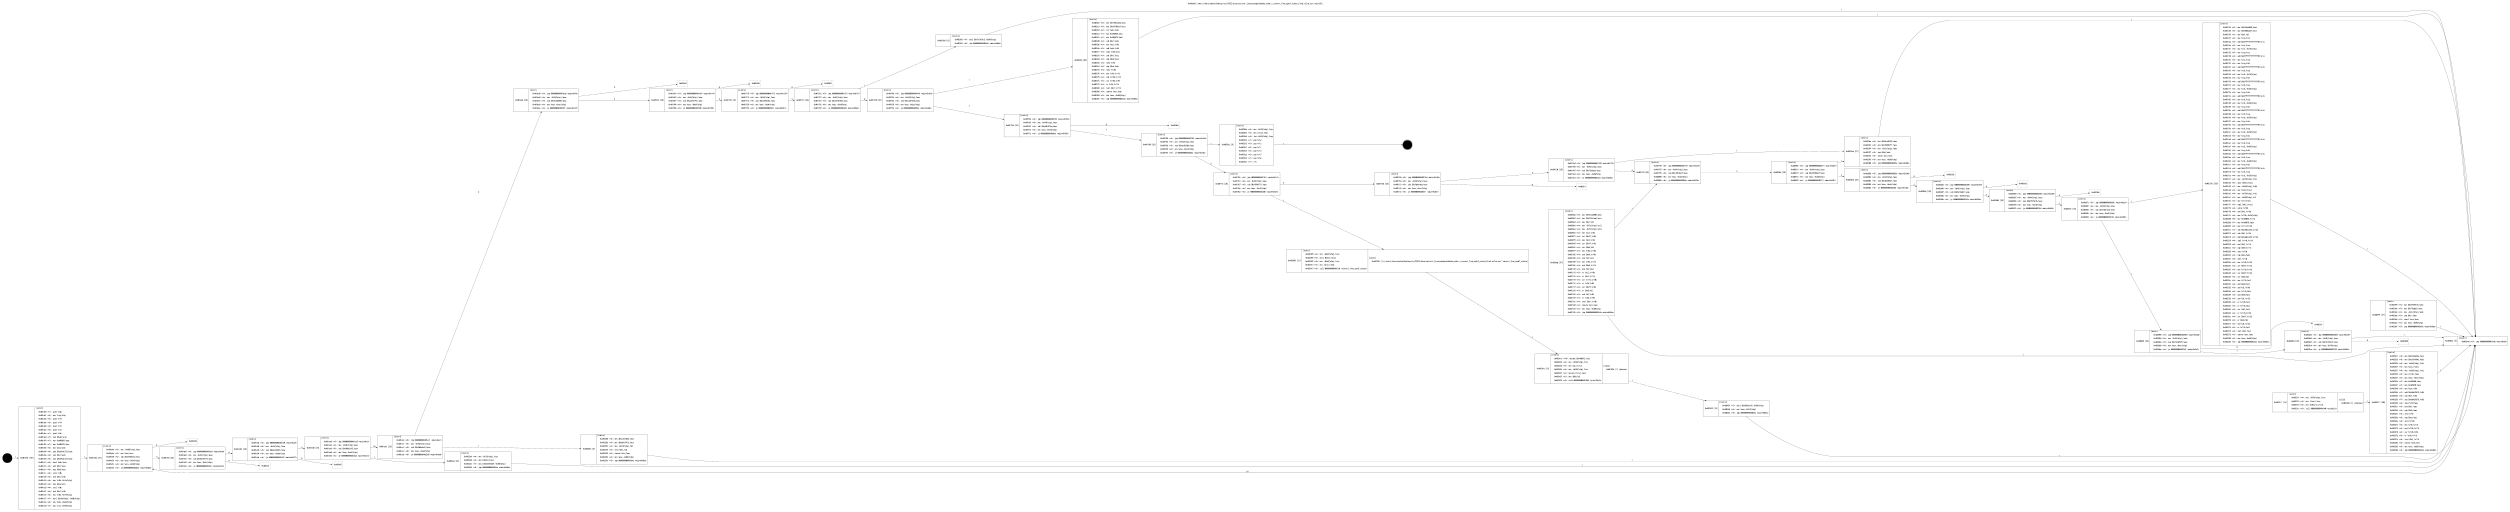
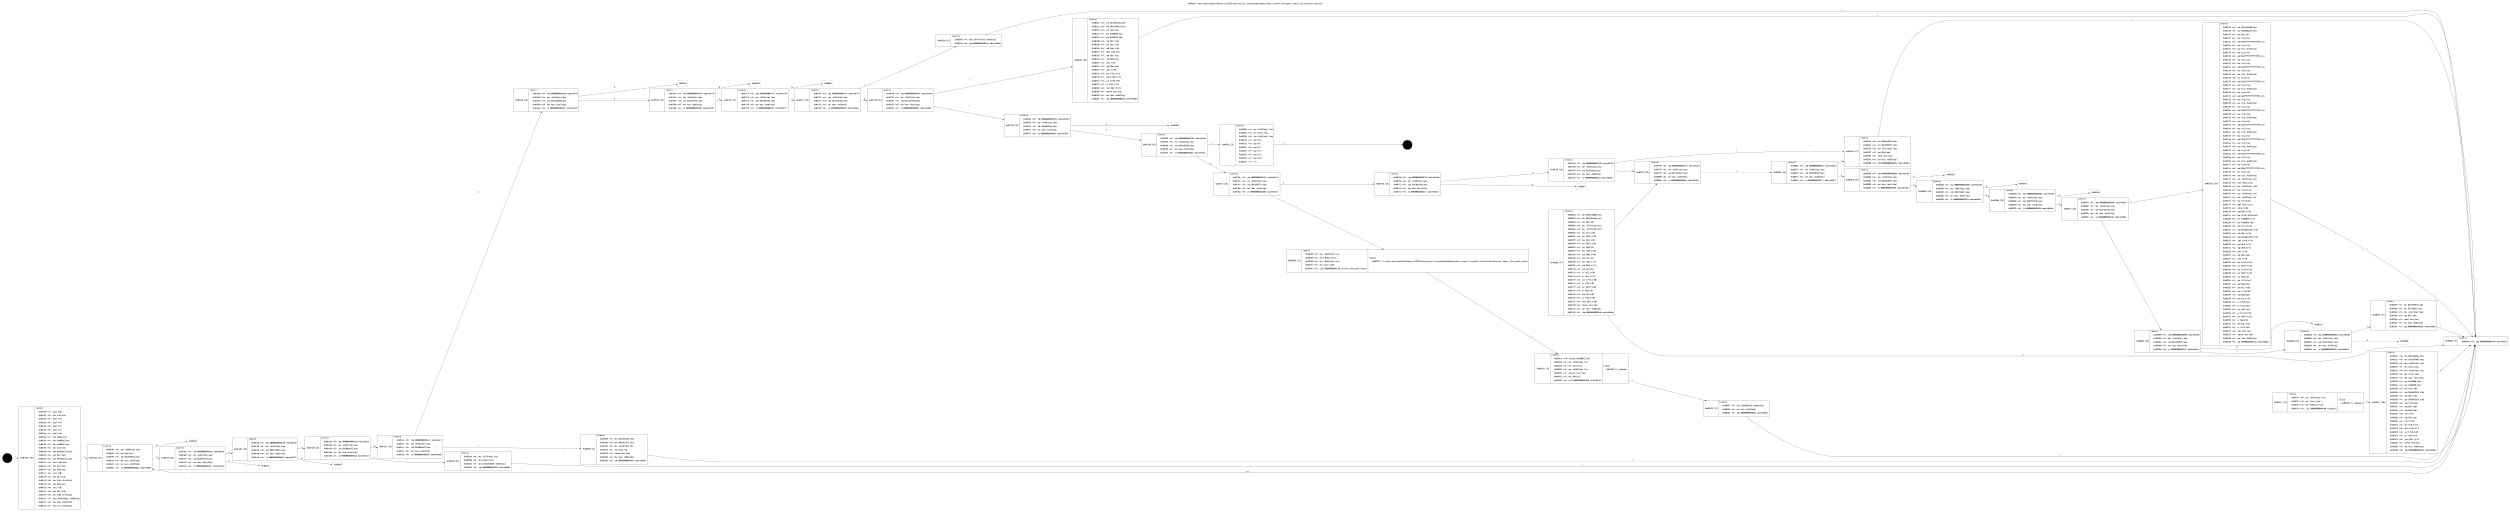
edge "0x4020b4 [28]" -> "0x40264a [5]": now "0x4020b4 [28]" -> "0x402399 [27]"
